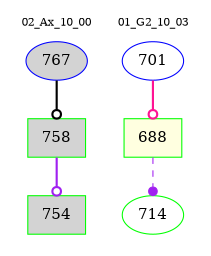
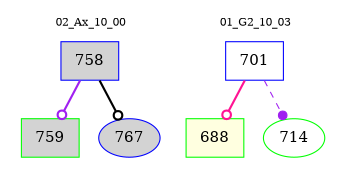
node "701": shape ellipse -> box
edge "767" -> "758": reversed
node "758": color green -> blue
edge "688" -> "714": now "701" -> "714"
node "754": label "754" -> "759"
